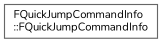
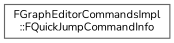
node "FQuickJumpCommandInfo ::FQuickJumpCommandInfo": label "FQuickJumpCommandInfo ::FQuickJumpCommandInfo" -> "FGraphEditorCommandsImpl ::FQuickJumpCommandInfo"
